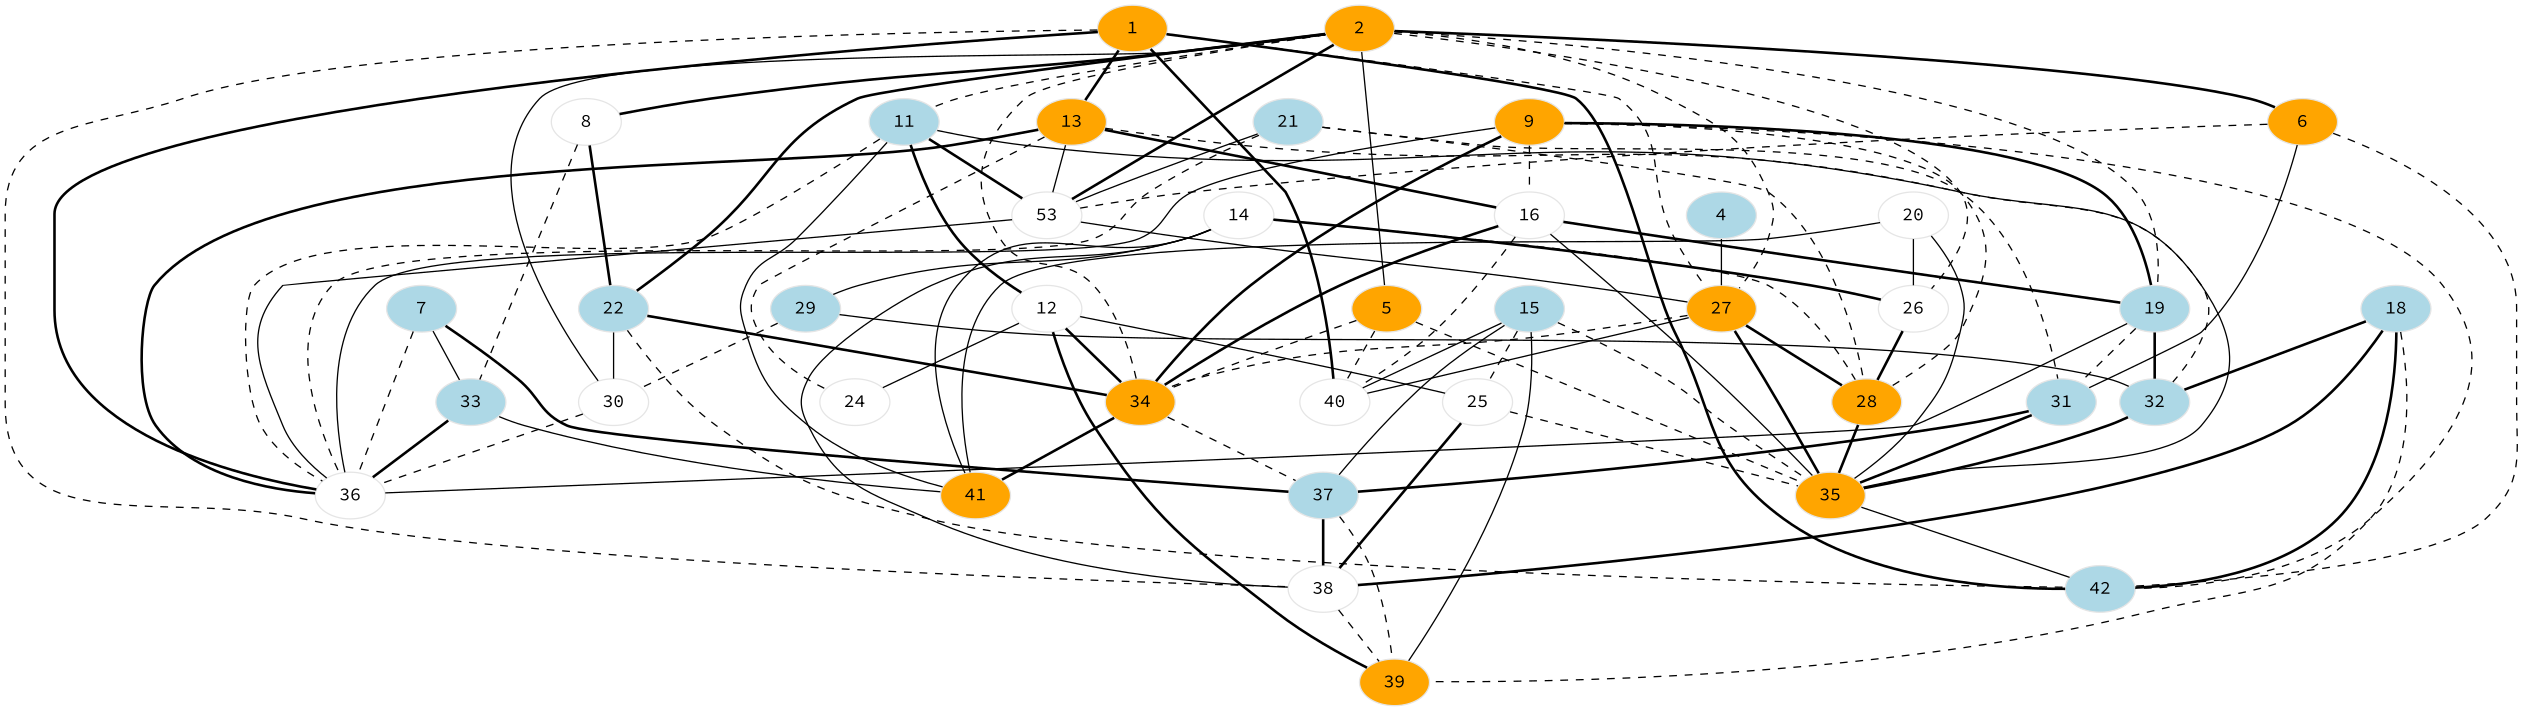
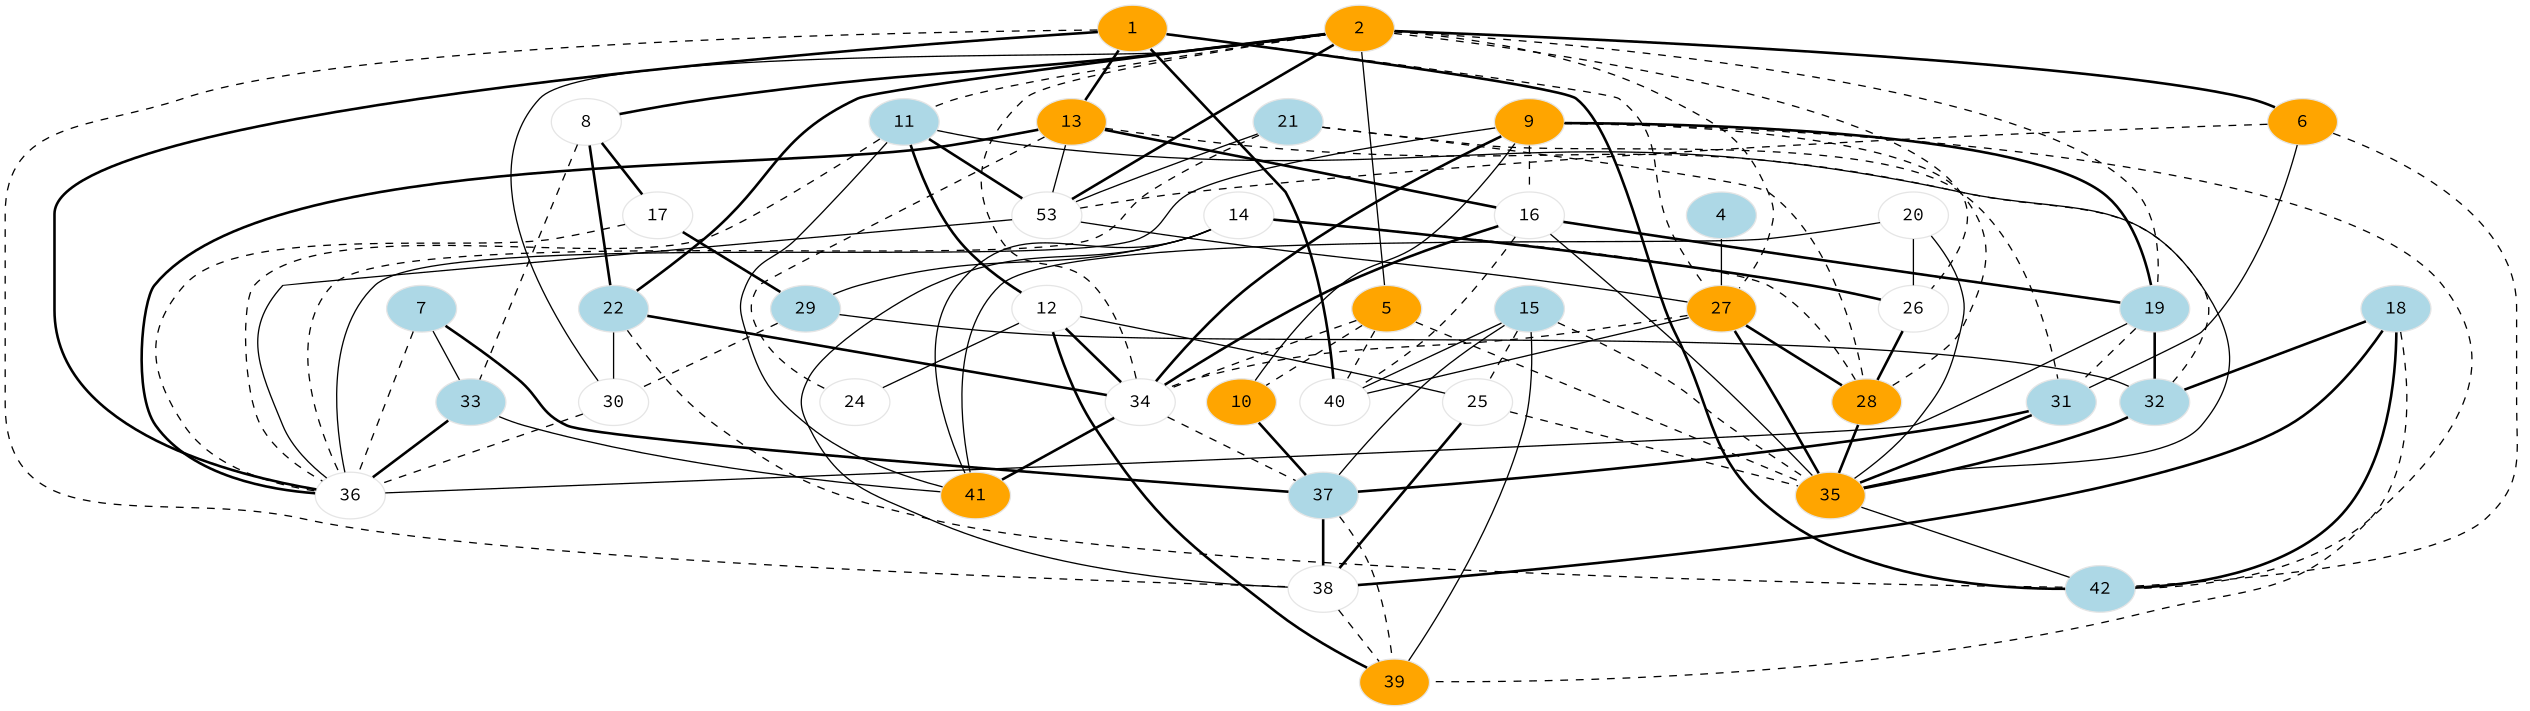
node "17": added
node "34": fillcolor orange -> white
node "10": added
